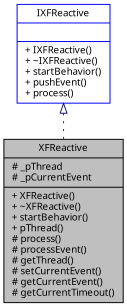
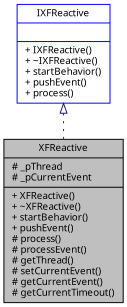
node "XFReactive": text "+ pThread()" -> "+ pushEvent()"
